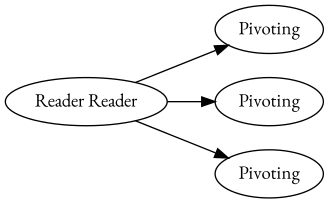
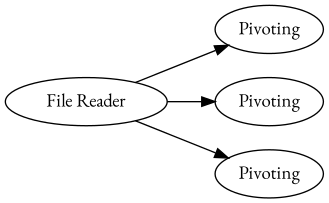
node "Reader Reader": label "Reader Reader" -> "File Reader"
